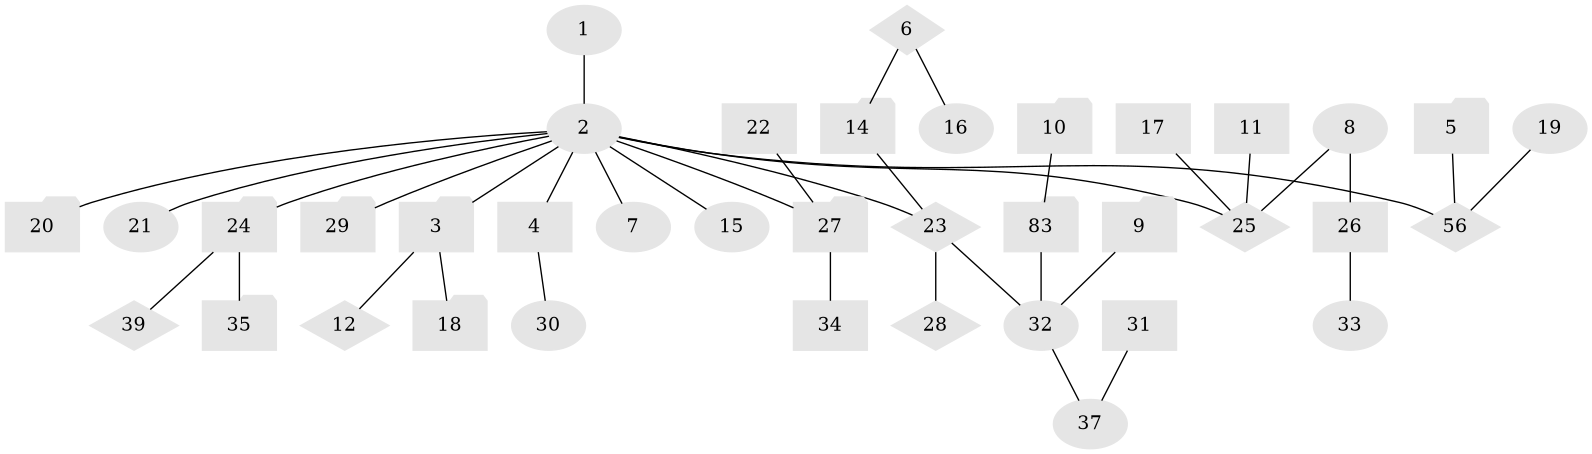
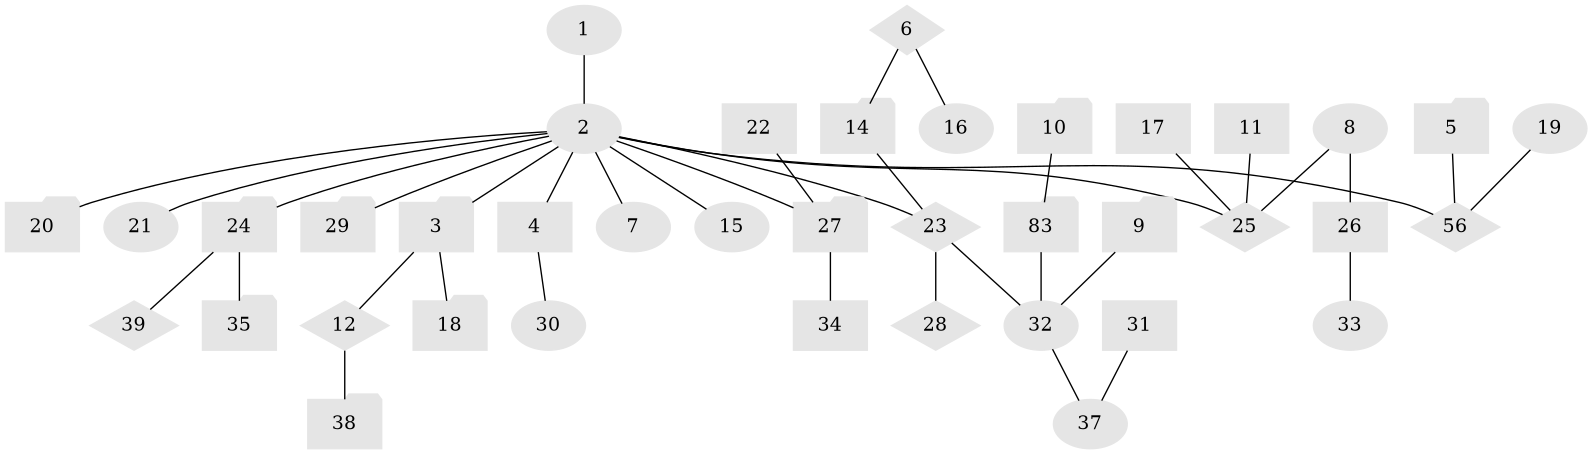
node "38": added
